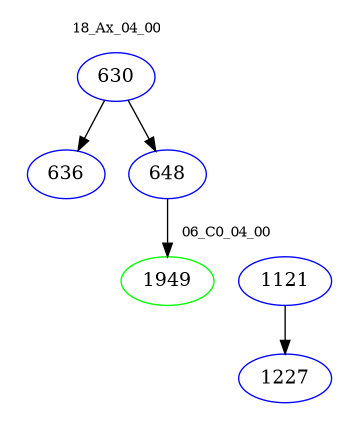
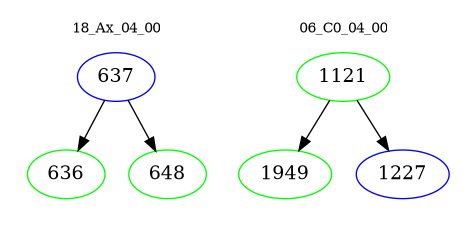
node "630": label "630" -> "637"
node "636": color blue -> green
node "648": color blue -> green
edge "648" -> "1949": now "1121" -> "1949"
node "1121": color blue -> green
